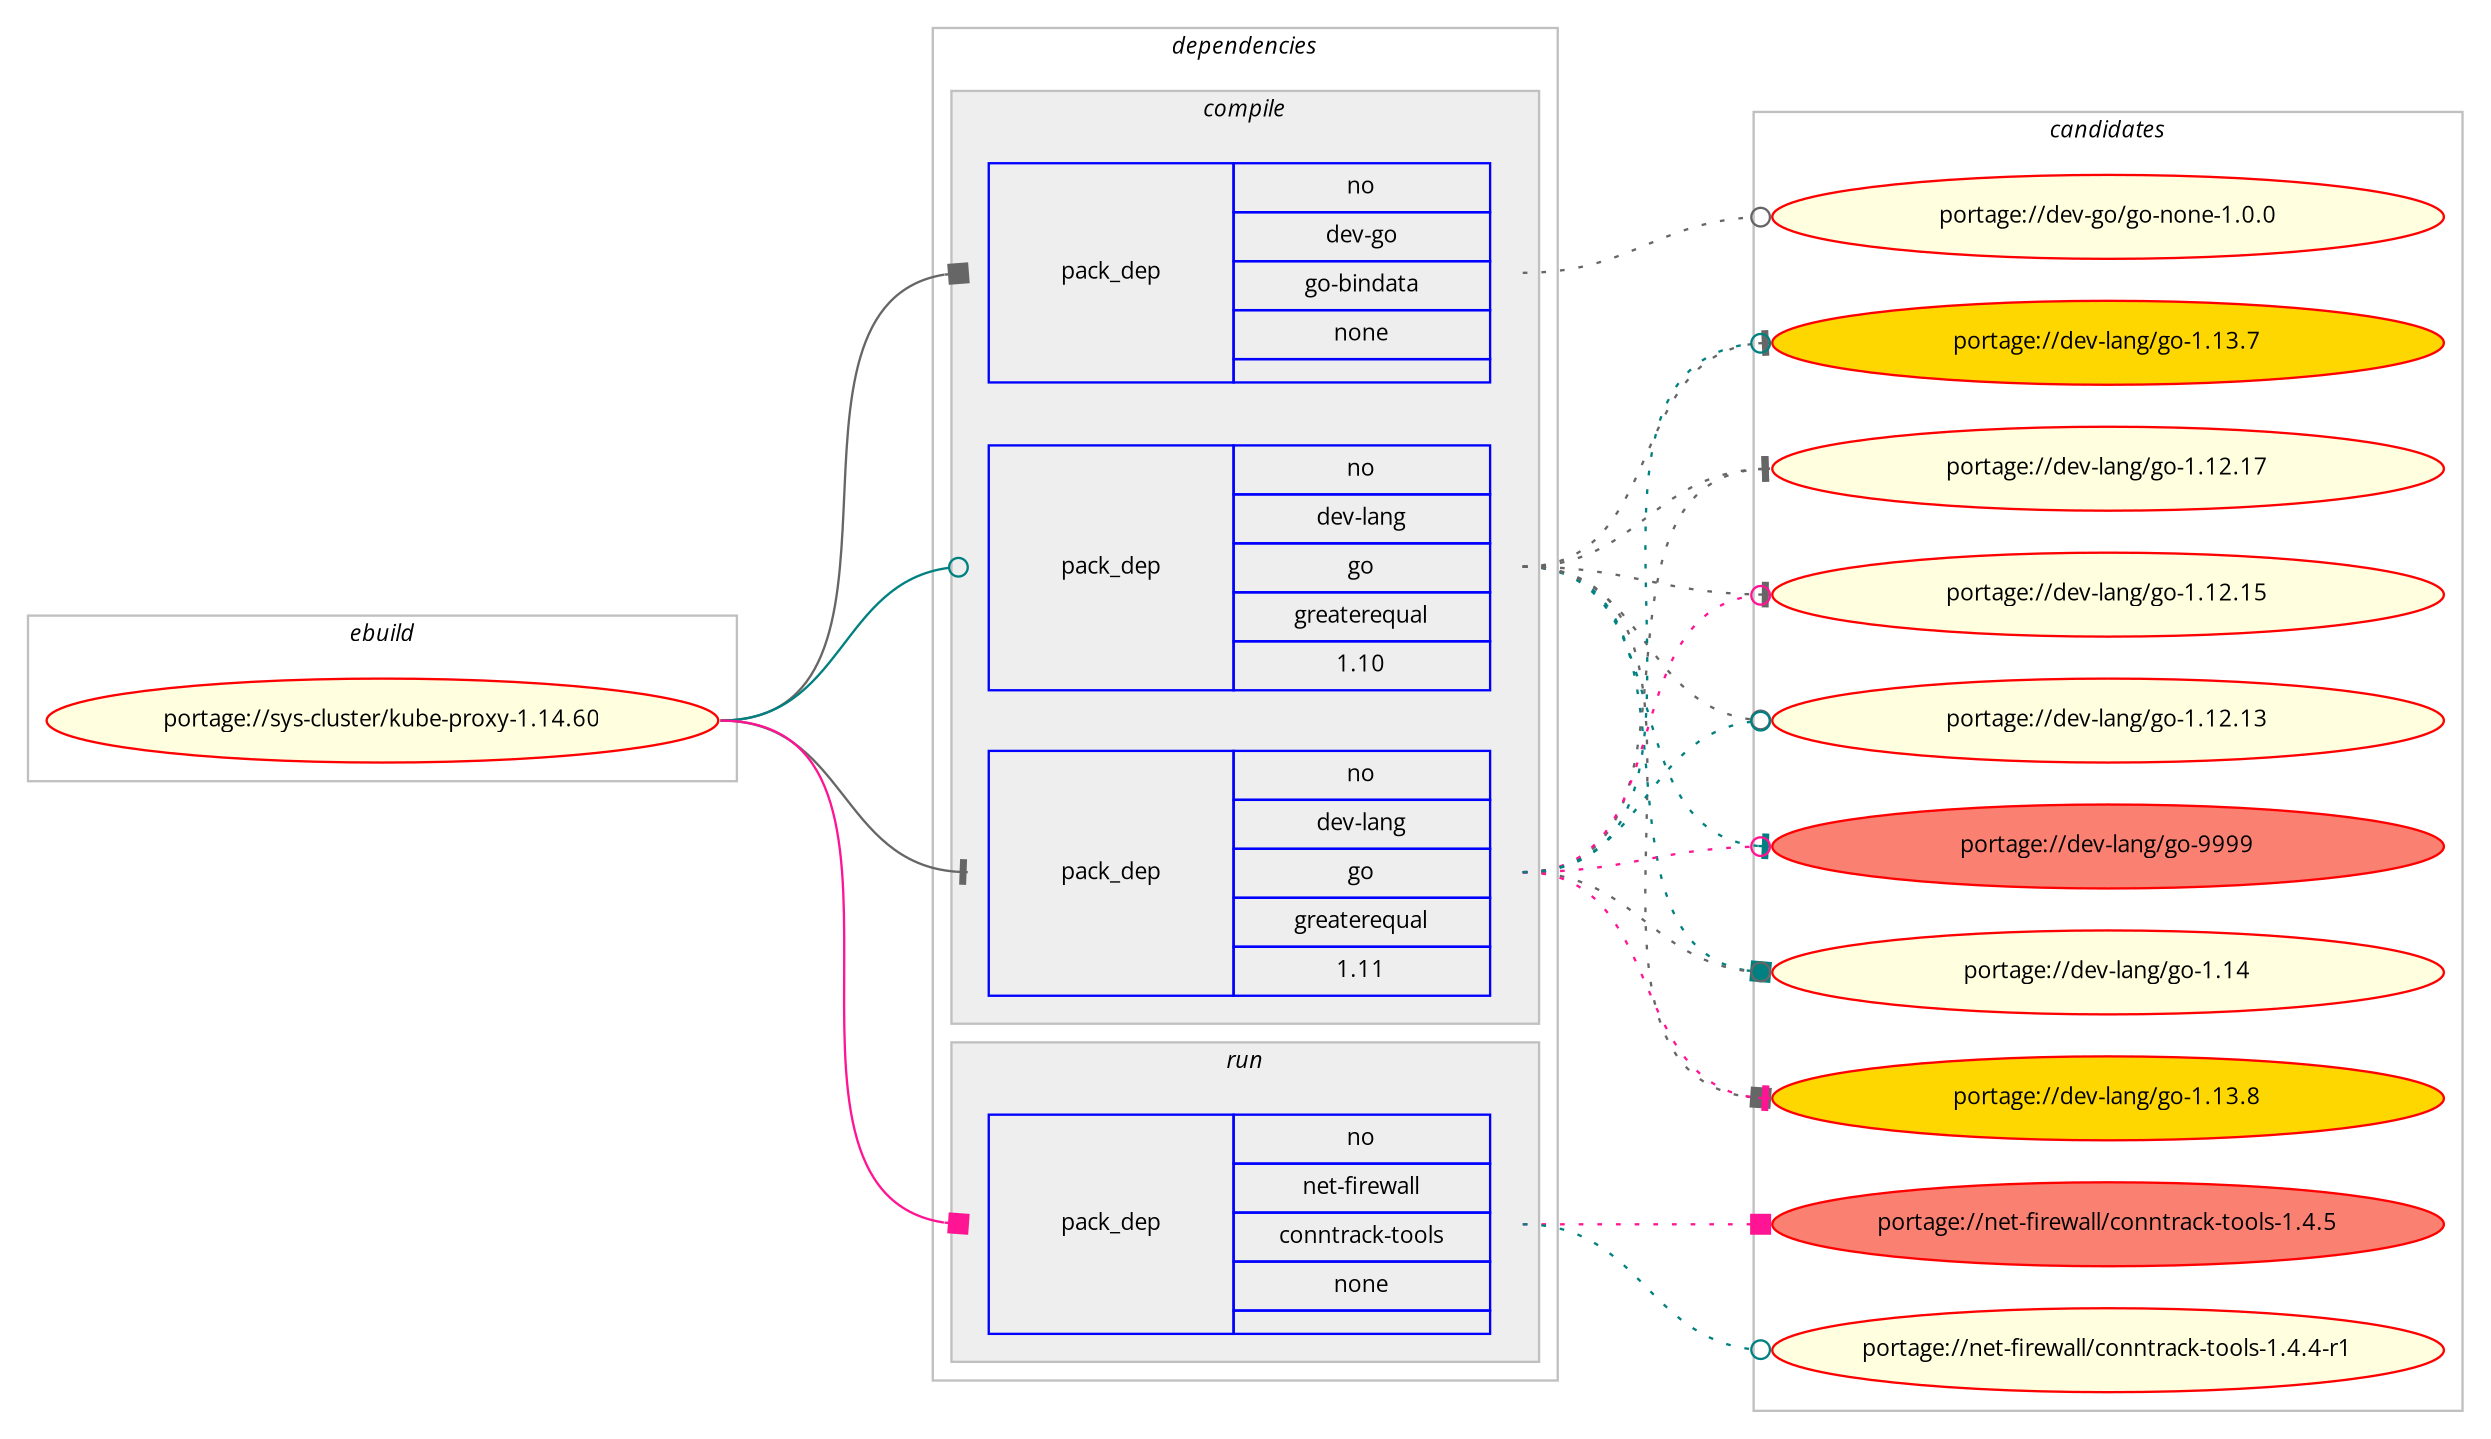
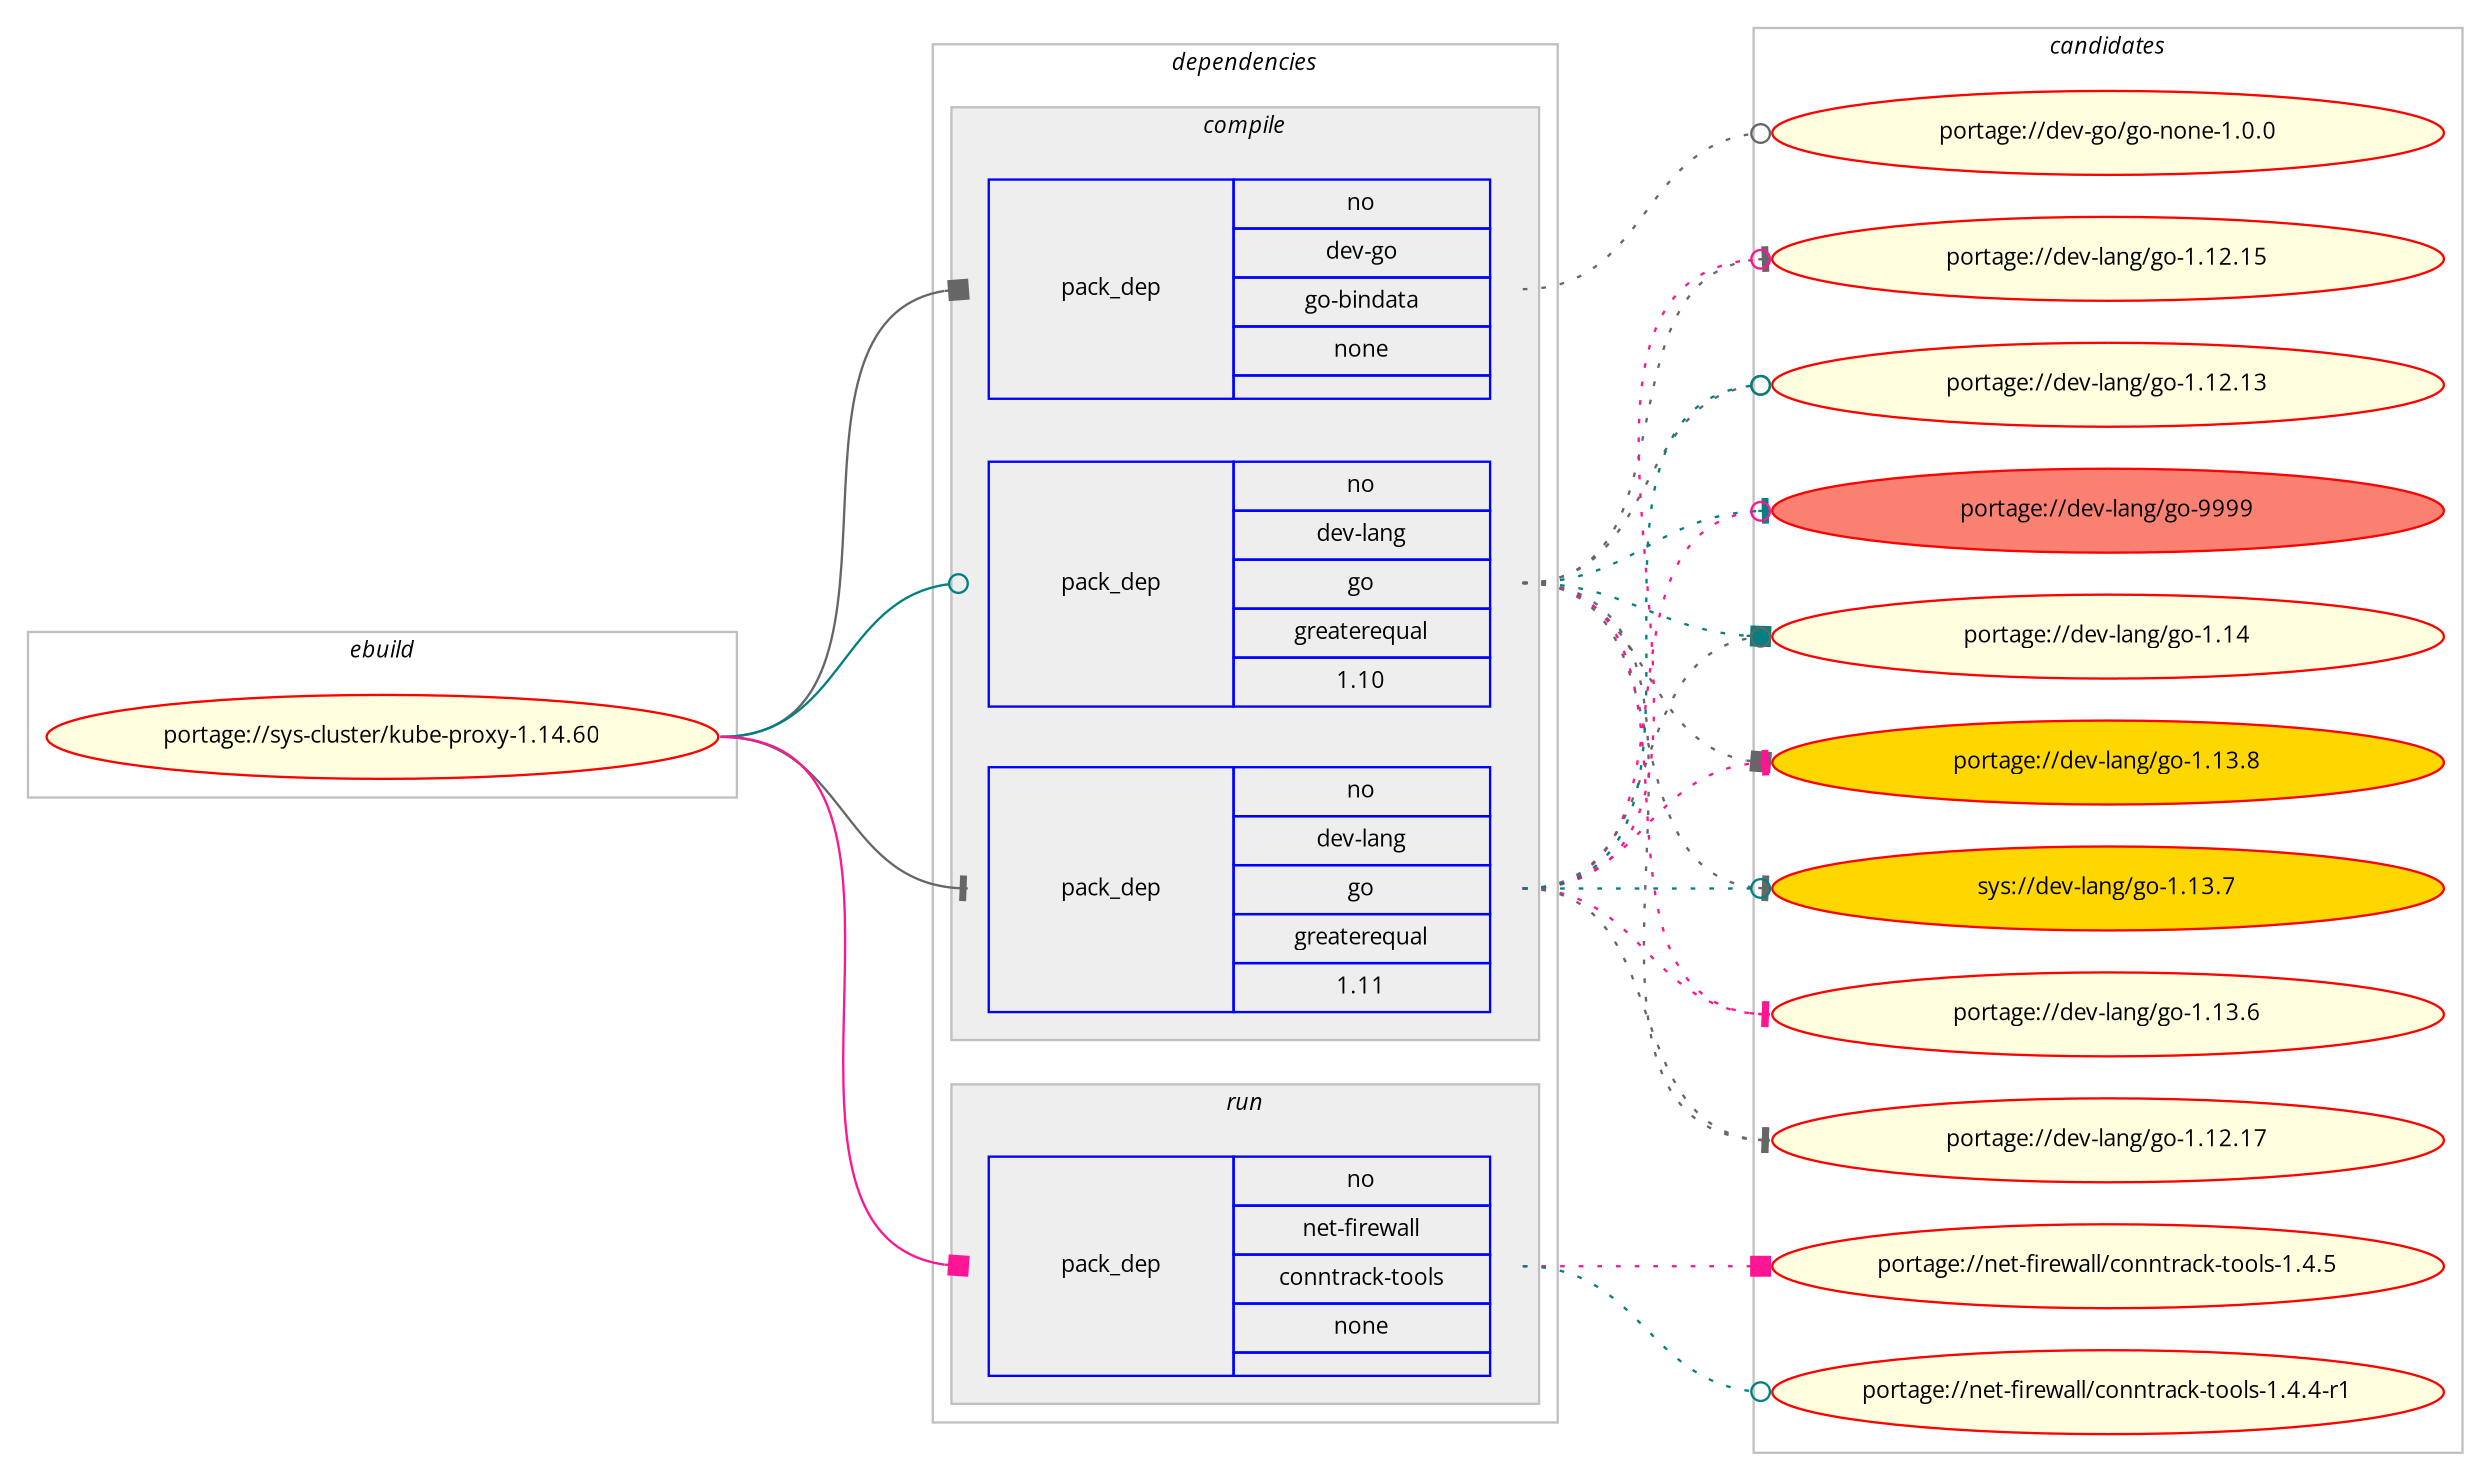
node "portage://dev-lang/go-1.13.7": label "portage://dev-lang/go-1.13.7" -> "sys://dev-lang/go-1.13.7"
node "portage://dev-lang/go-1.13.6": added
node "portage://net-firewall/conntrack-tools-1.4.5": fillcolor salmon -> lightyellow
